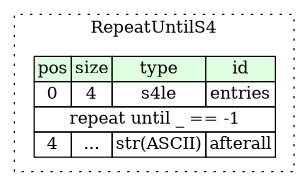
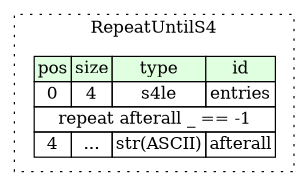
node "pos": text "repeat until _ == -1" -> "repeat afterall _ == -1"
